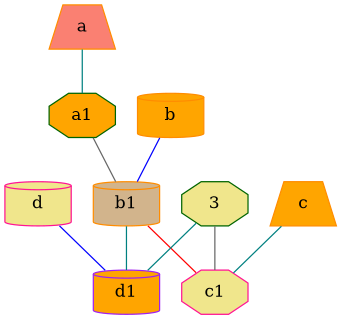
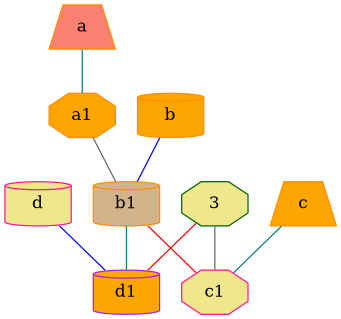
node "a1": color darkgreen -> darkorange
edge "3" -- "d1": color teal -> red
